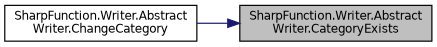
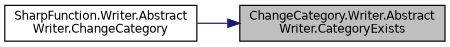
node "SharpFunction.Writer.Abstract Writer.CategoryExists": label "SharpFunction.Writer.Abstract Writer.CategoryExists" -> "ChangeCategory.Writer.Abstract Writer.CategoryExists"
